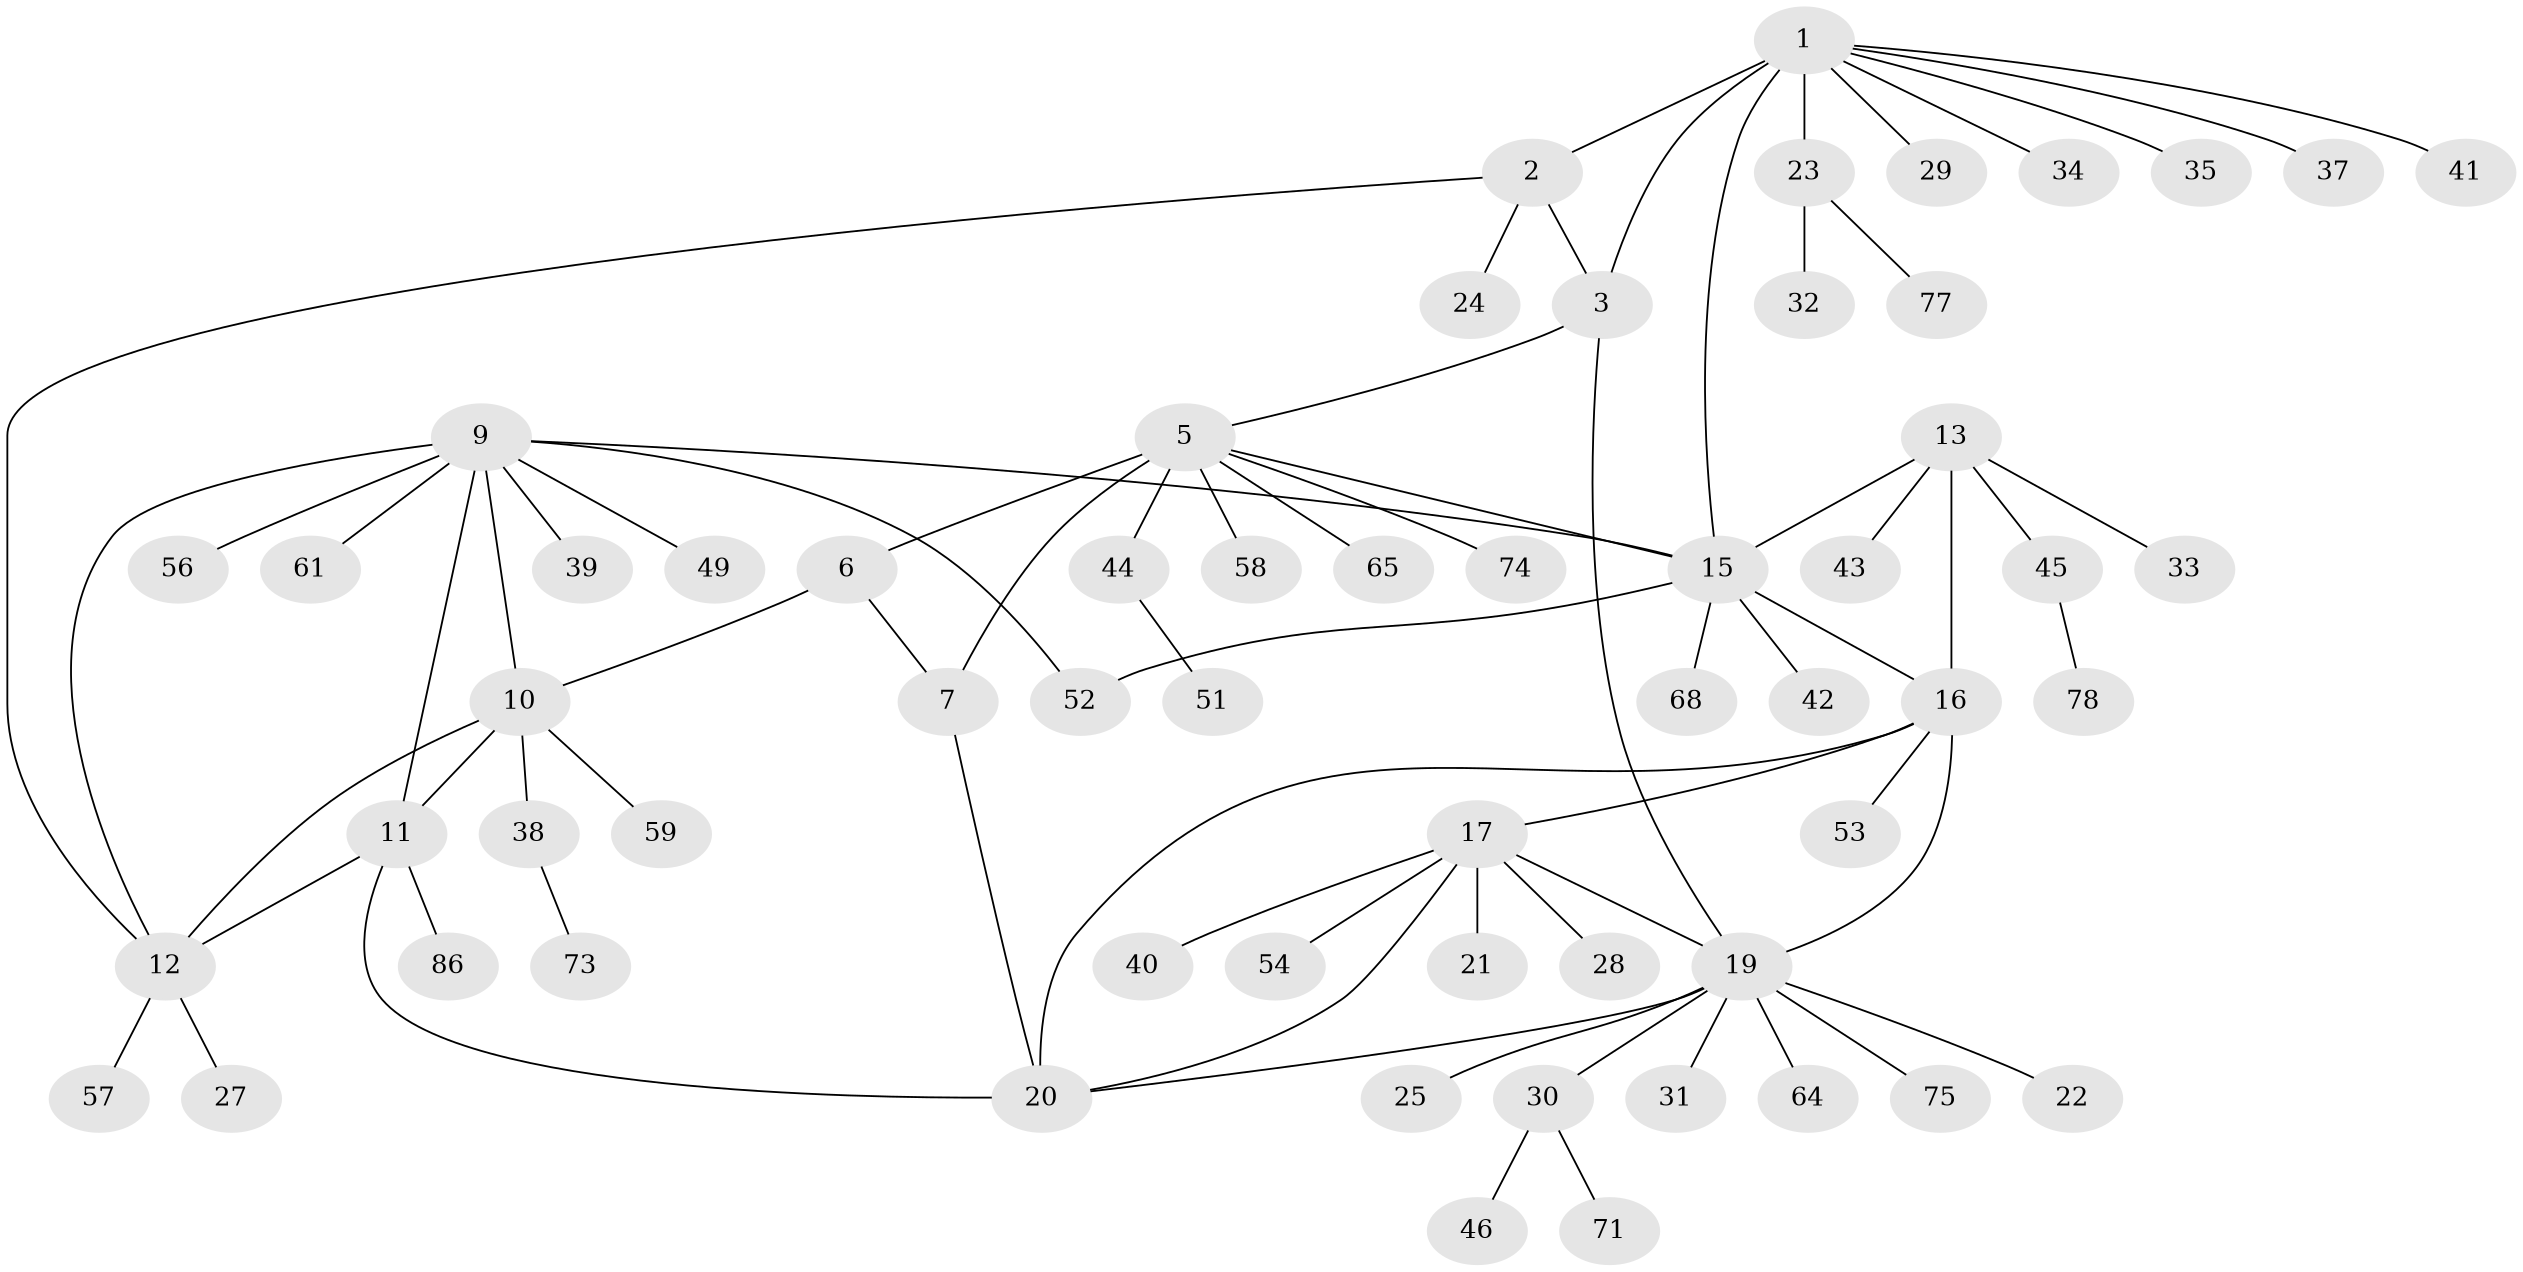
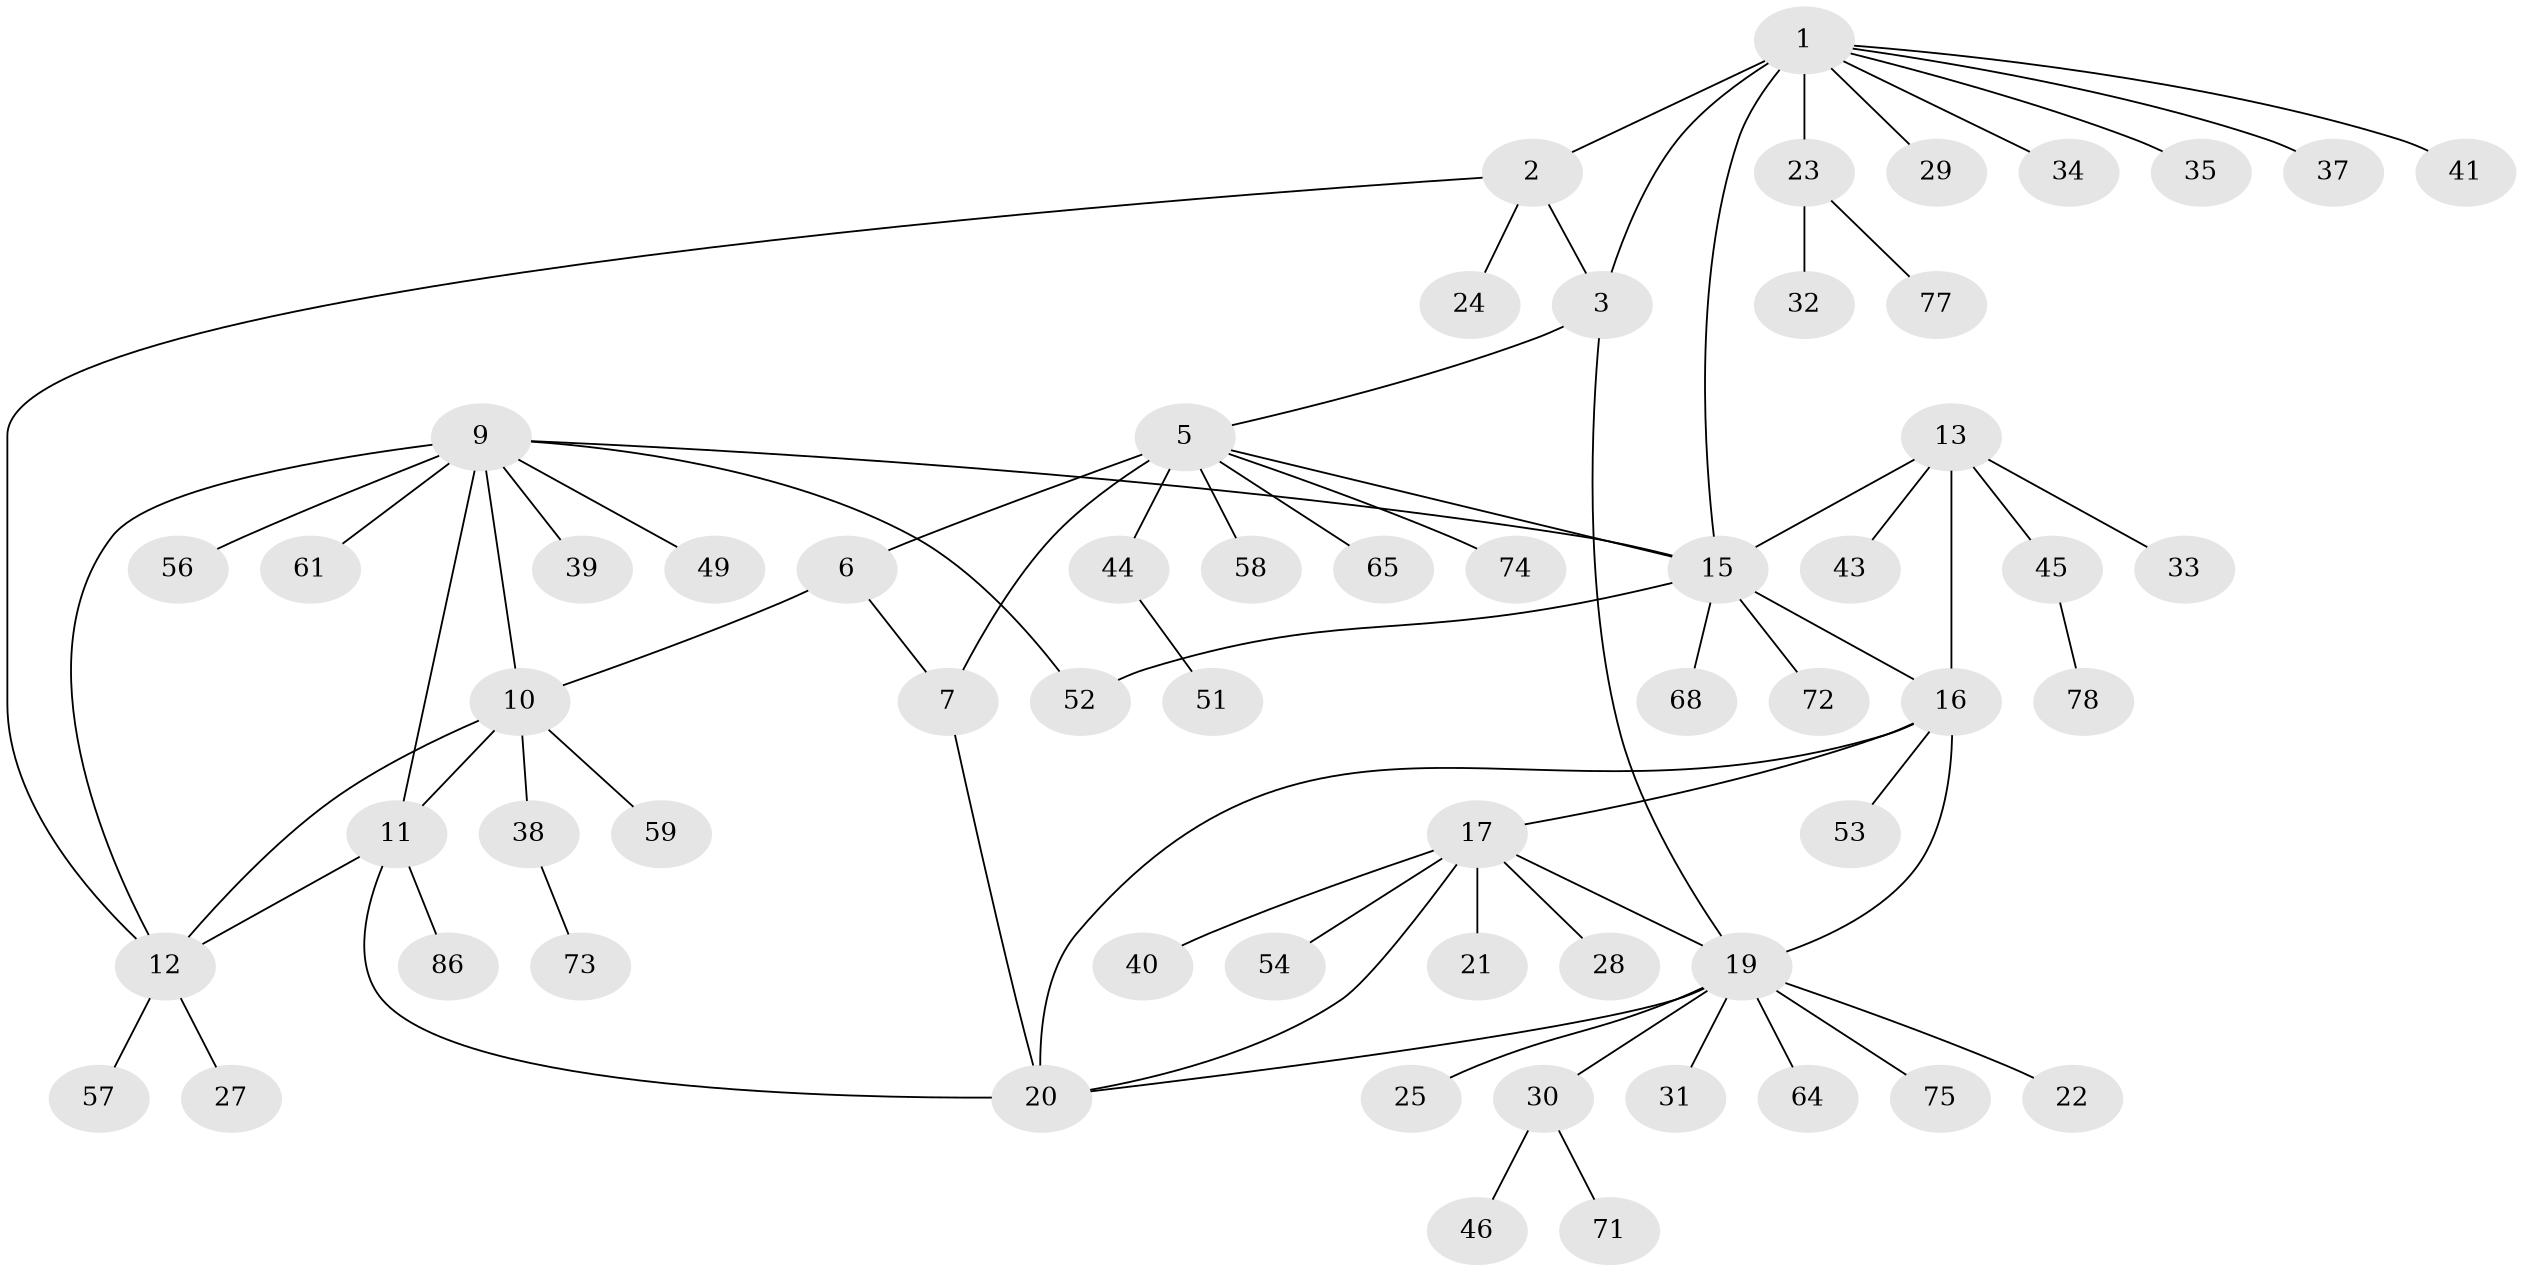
node "42": label "42" -> "72"
